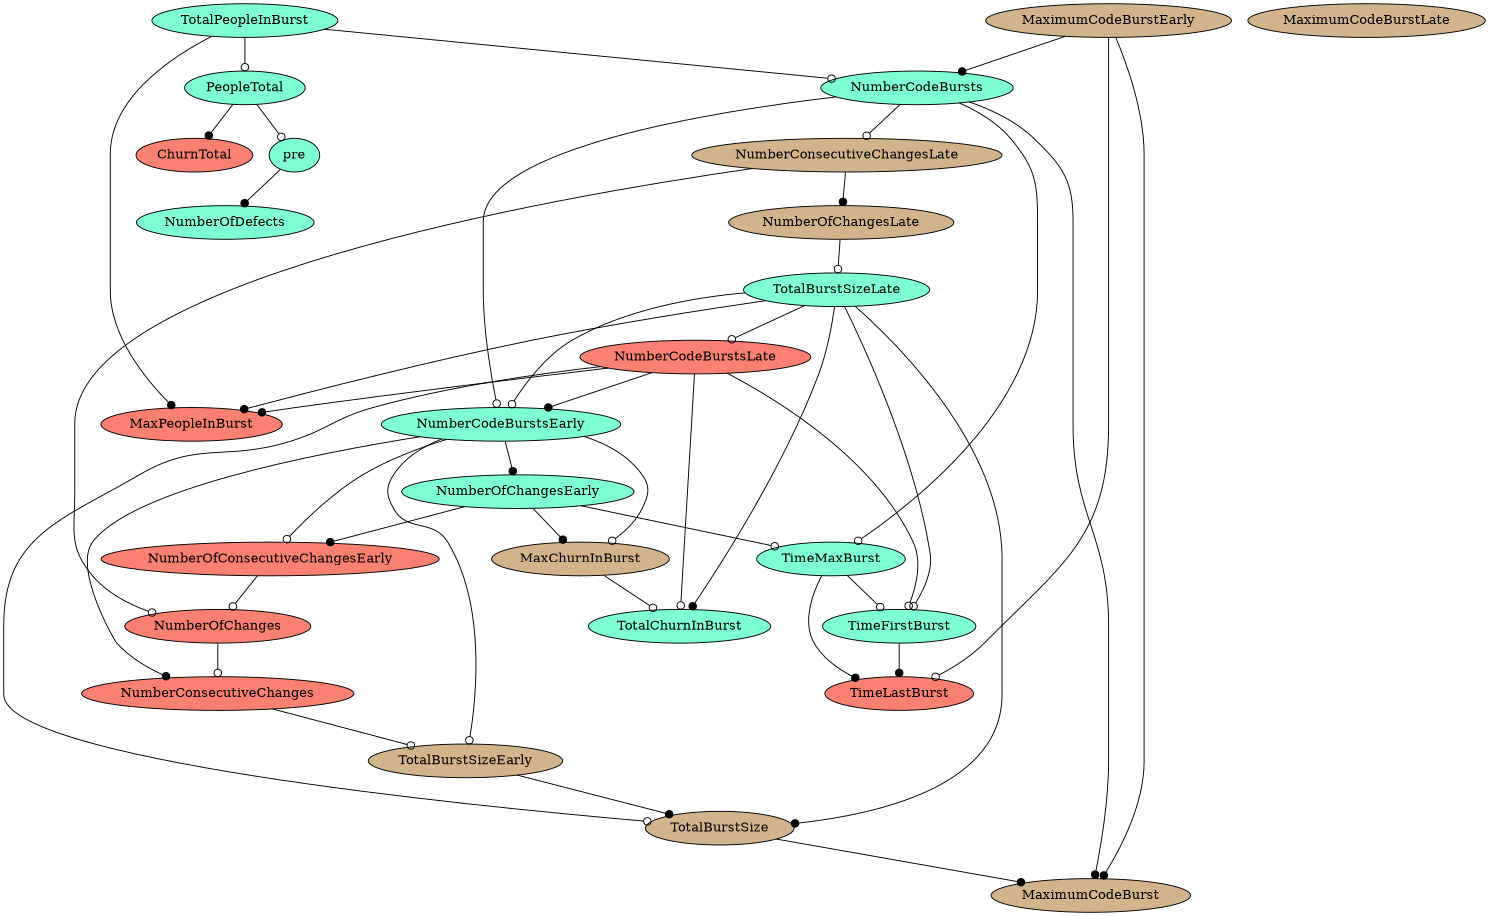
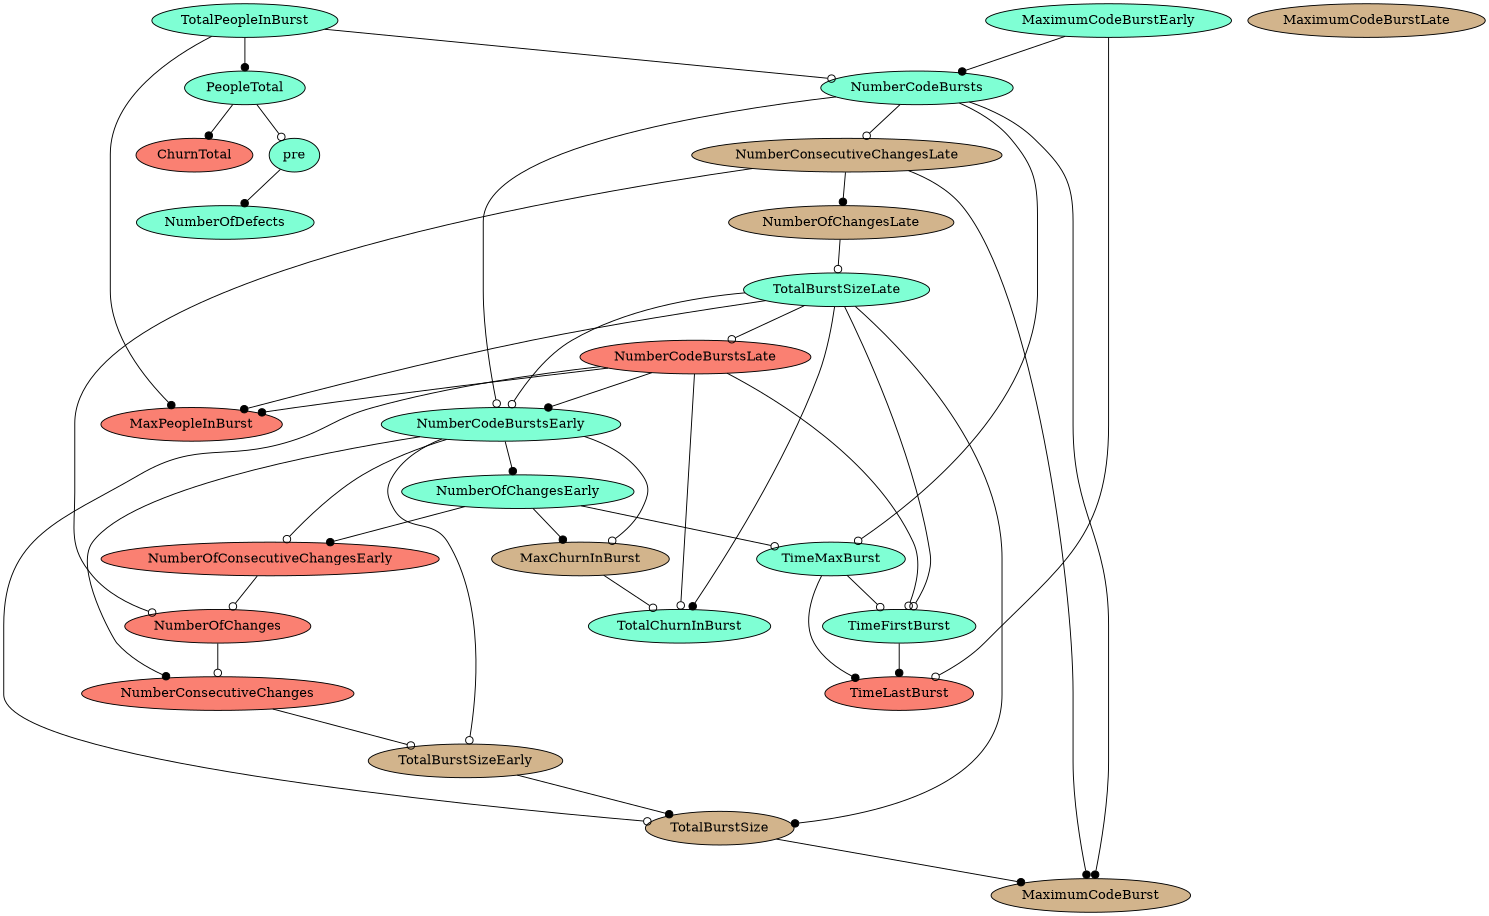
node "MaximumCodeBurstEarly": fillcolor tan -> aquamarine
edge "TotalPeopleInBurst" -> "PeopleTotal": arrowhead odot -> dot
edge "MaximumCodeBurstEarly" -> "MaximumCodeBurst": now "NumberConsecutiveChangesLate" -> "MaximumCodeBurst"
